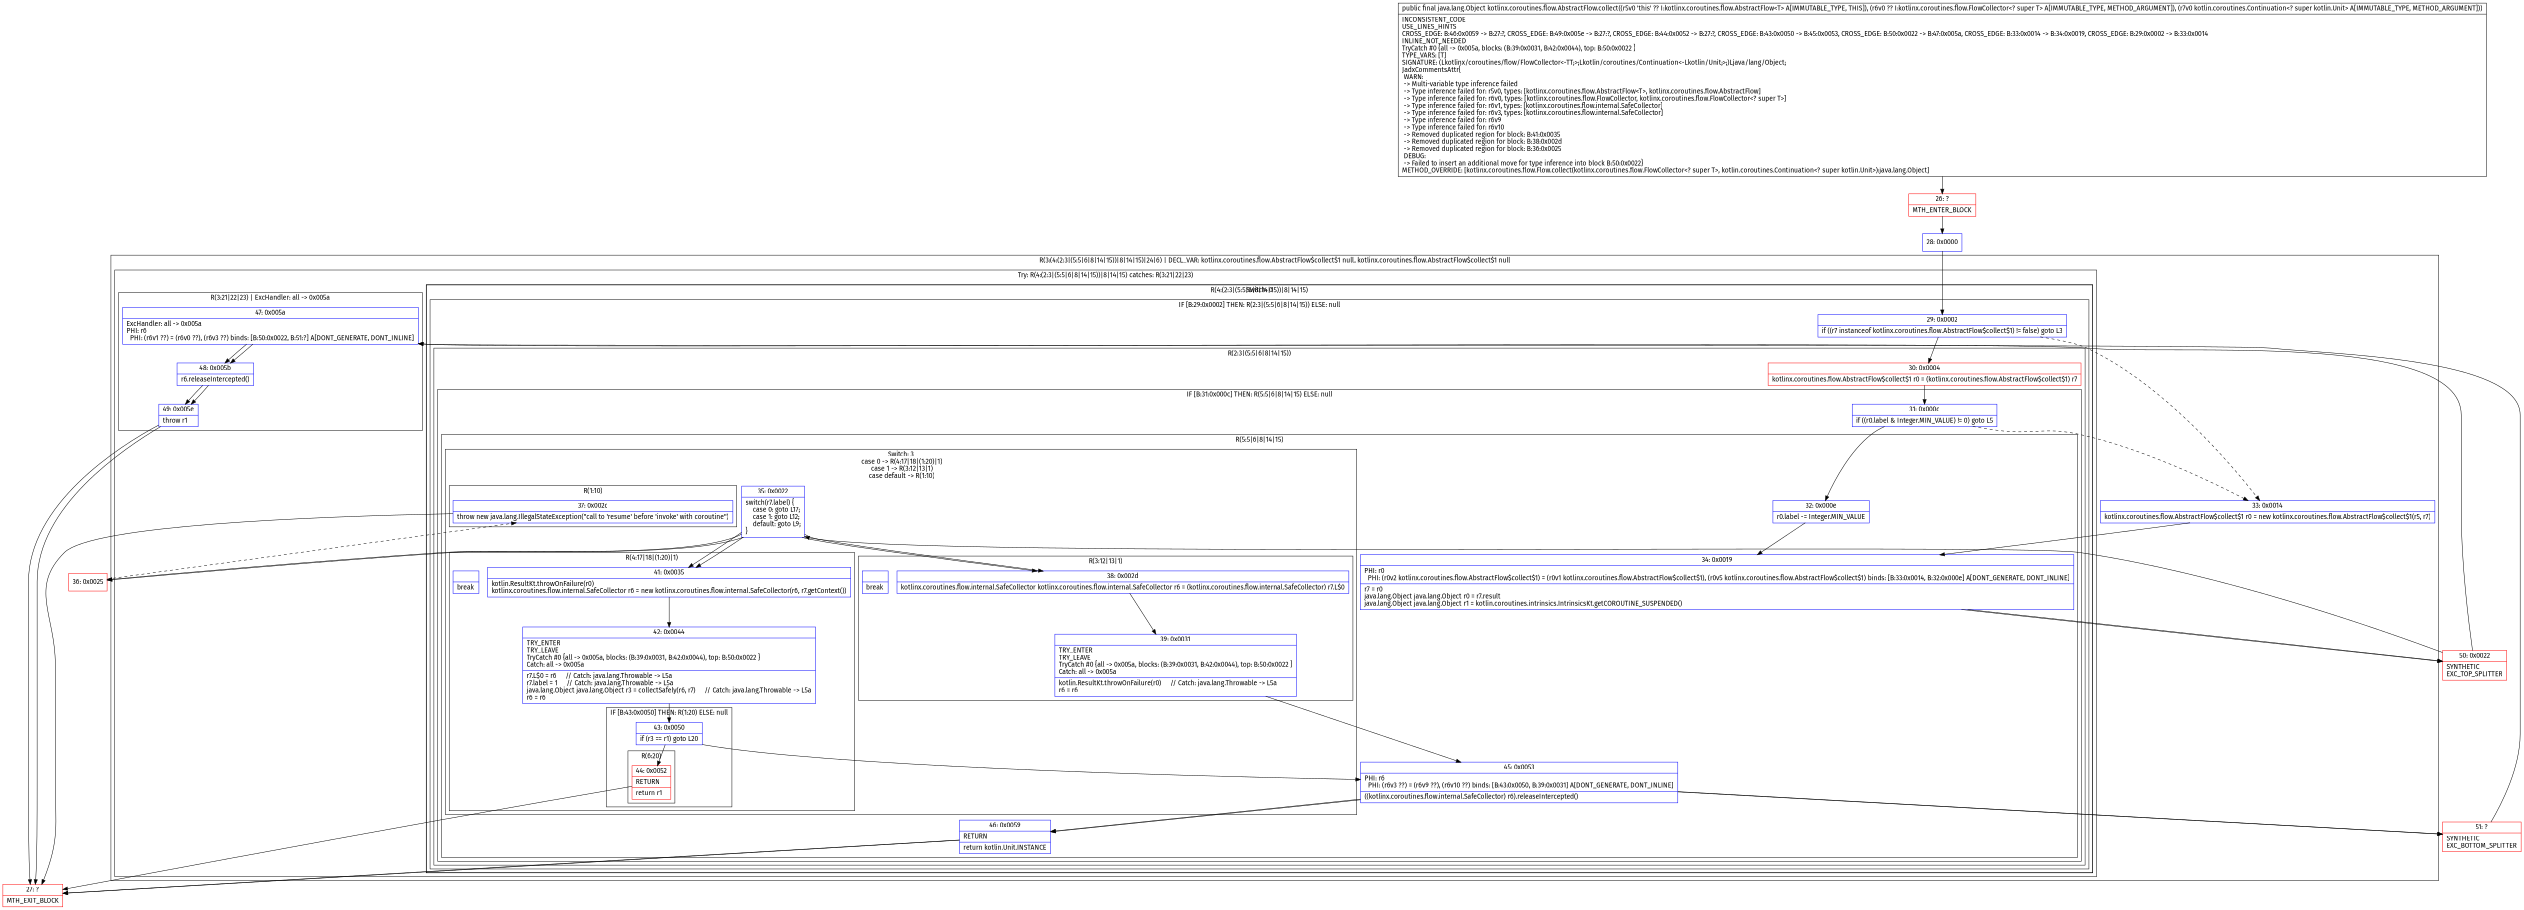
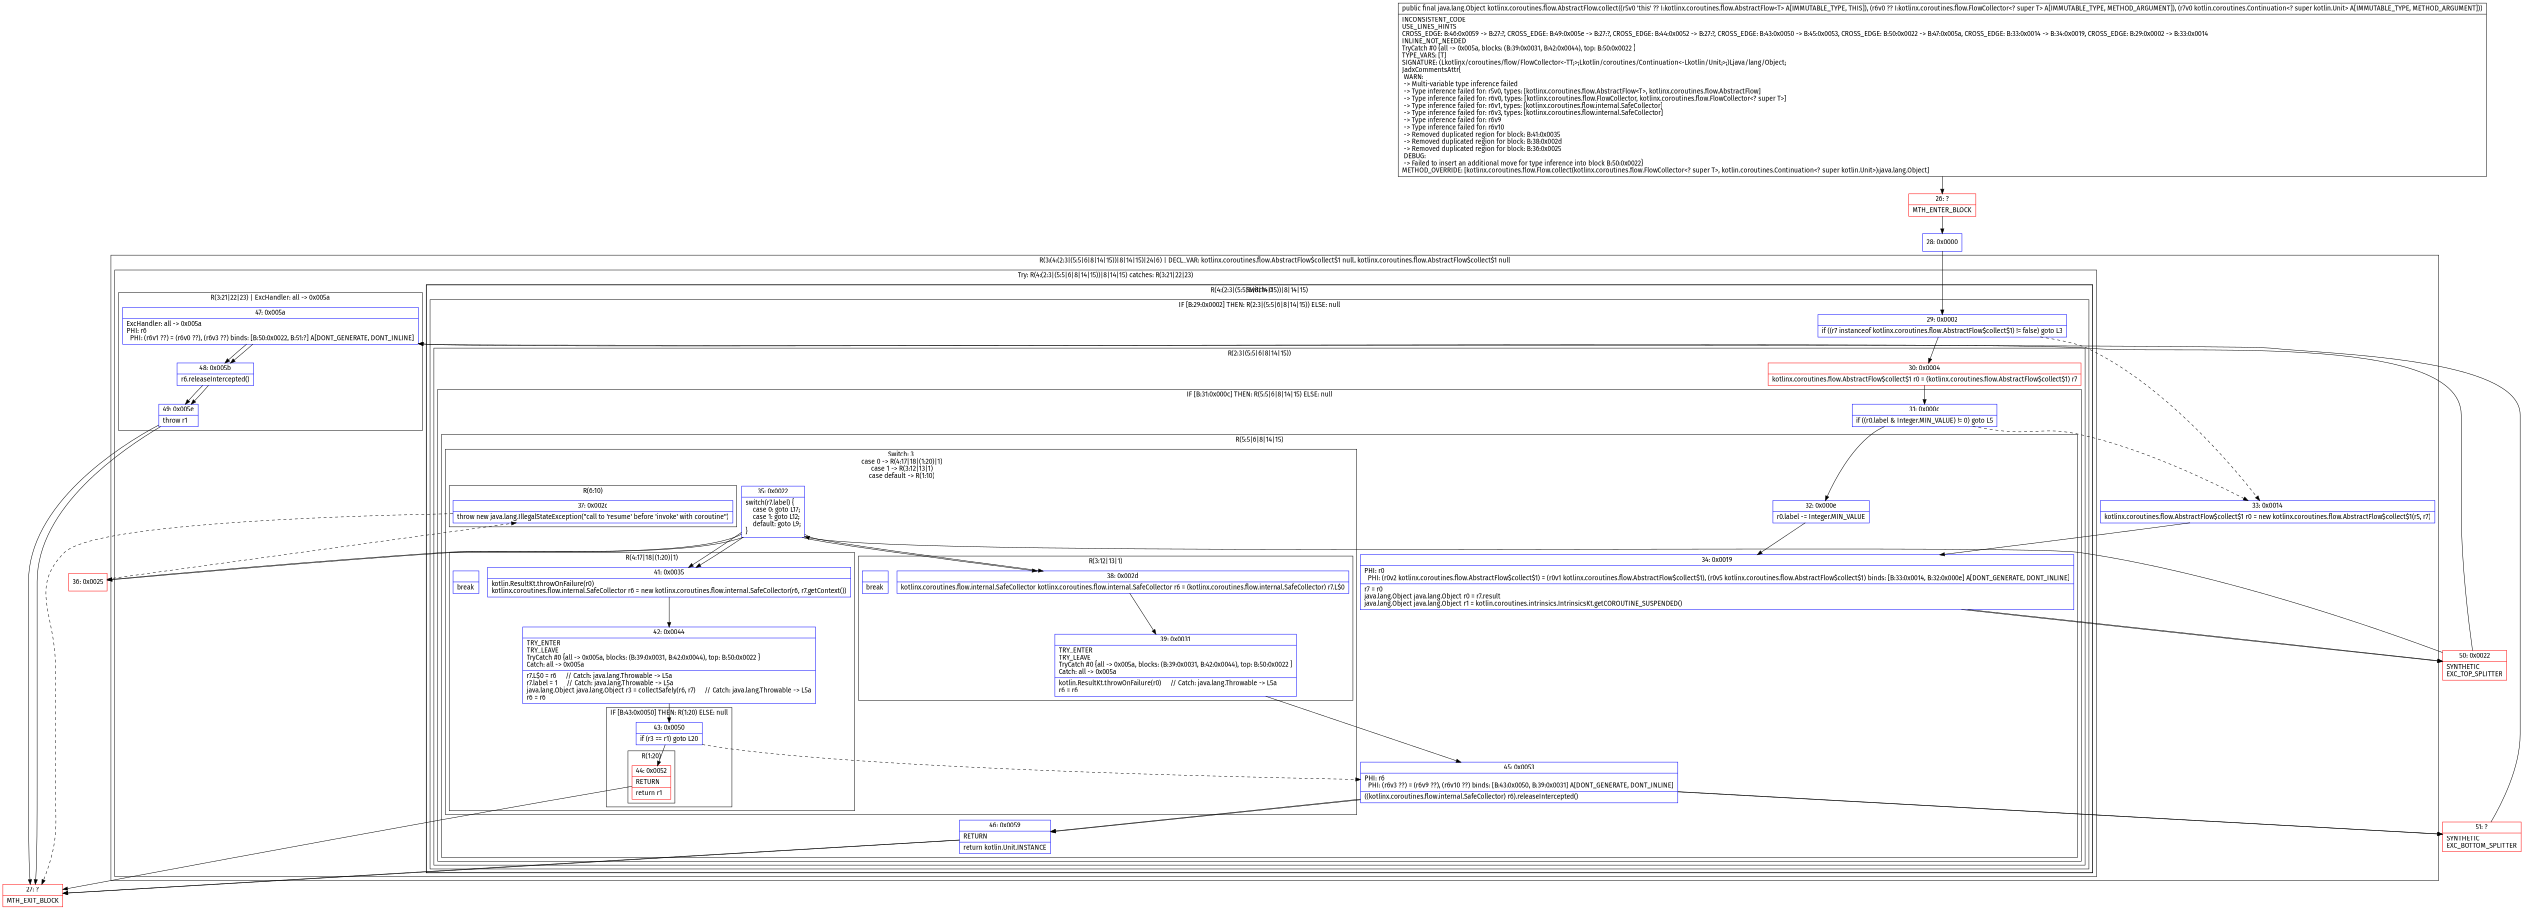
cluster "R(1:10)": label "R(1:10)" -> "R(6:10)"
edge "37: 0x002c" -> "27: ?": style solid -> dashed
cluster "R(6:20)": label "R(6:20)" -> "R(1:20)"
edge "43: 0x0050" -> "45: 0x0053": style solid -> dashed
